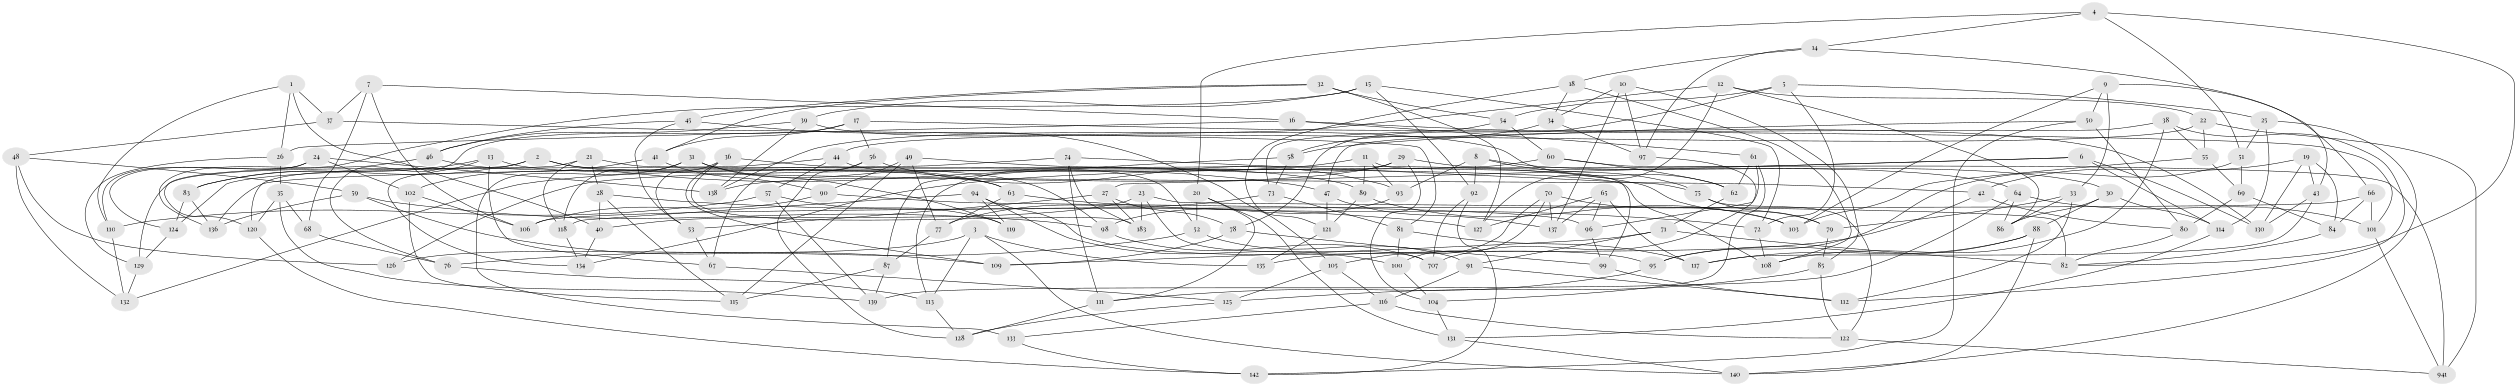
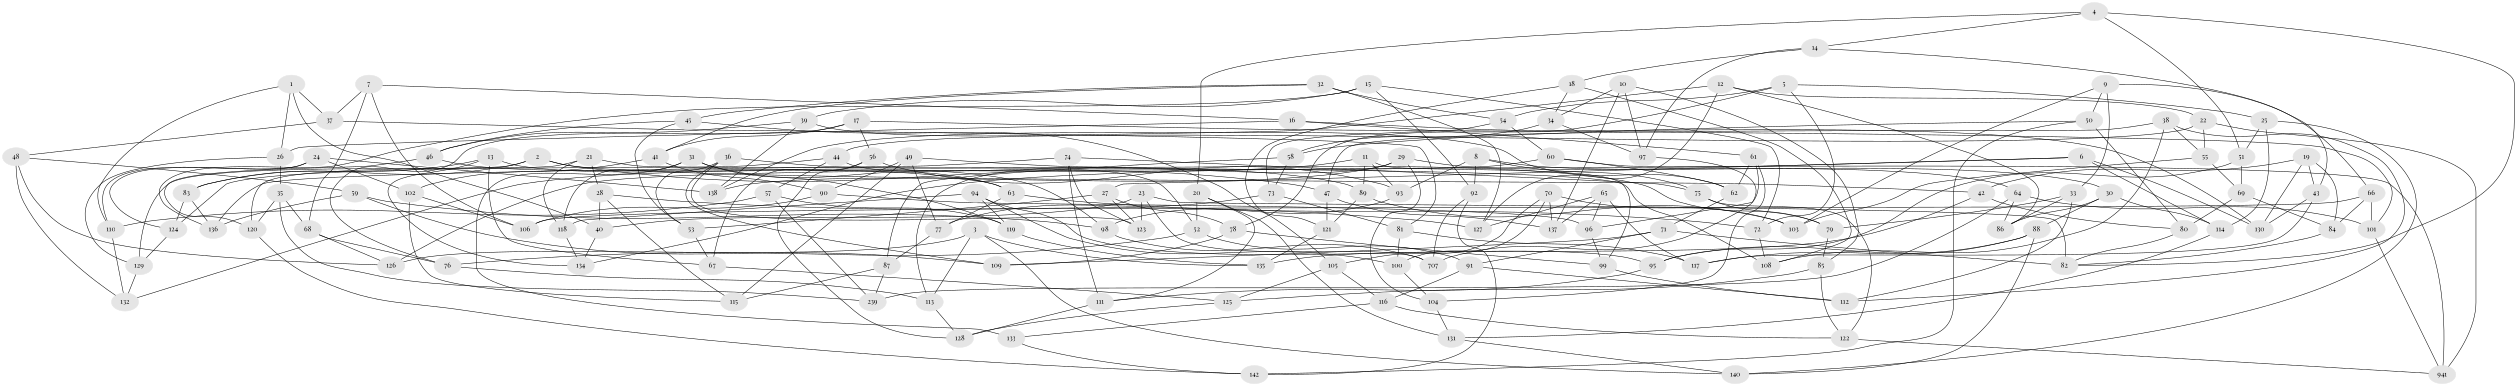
node "183": label "183" -> "123"
edge "68" -- "126": added
edge "119" -- "135": added
node "139": label "139" -> "239"
